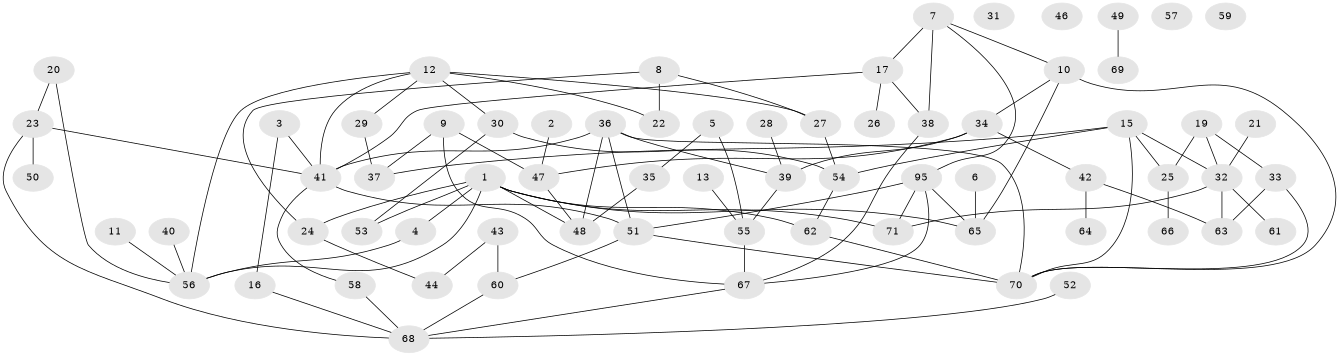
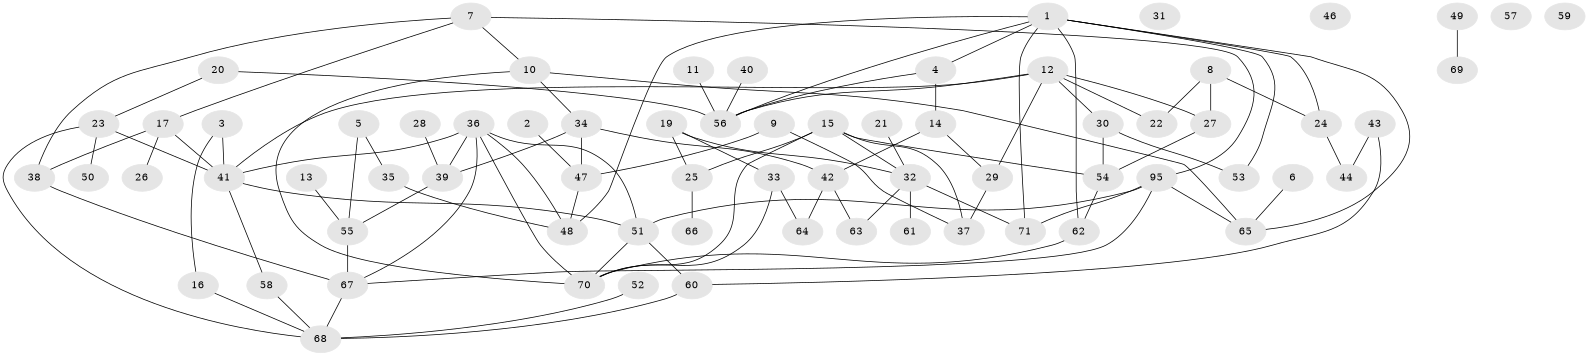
node "14": added
edge "33" -- "63": now "33" -- "64"
edge "9" -- "67": now "36" -- "67"
